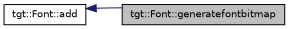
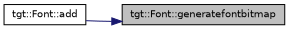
edge "tgt::Font::generatefontbitmap" -> "tgt::Font::add": reversed
